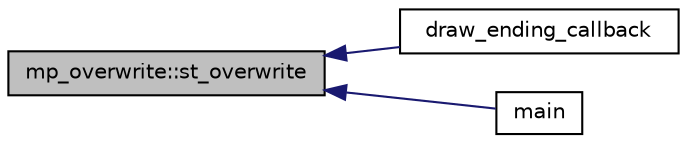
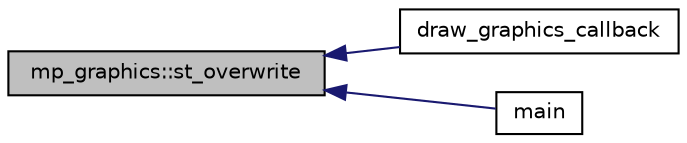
node "draw_ending_callback": label "draw_ending_callback" -> "draw_graphics_callback"
node "mp_overwrite::st_overwrite": label "mp_overwrite::st_overwrite" -> "mp_graphics::st_overwrite"
